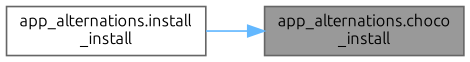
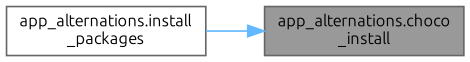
node "app_alternations.install _install": label "app_alternations.install _install" -> "app_alternations.install _packages"
